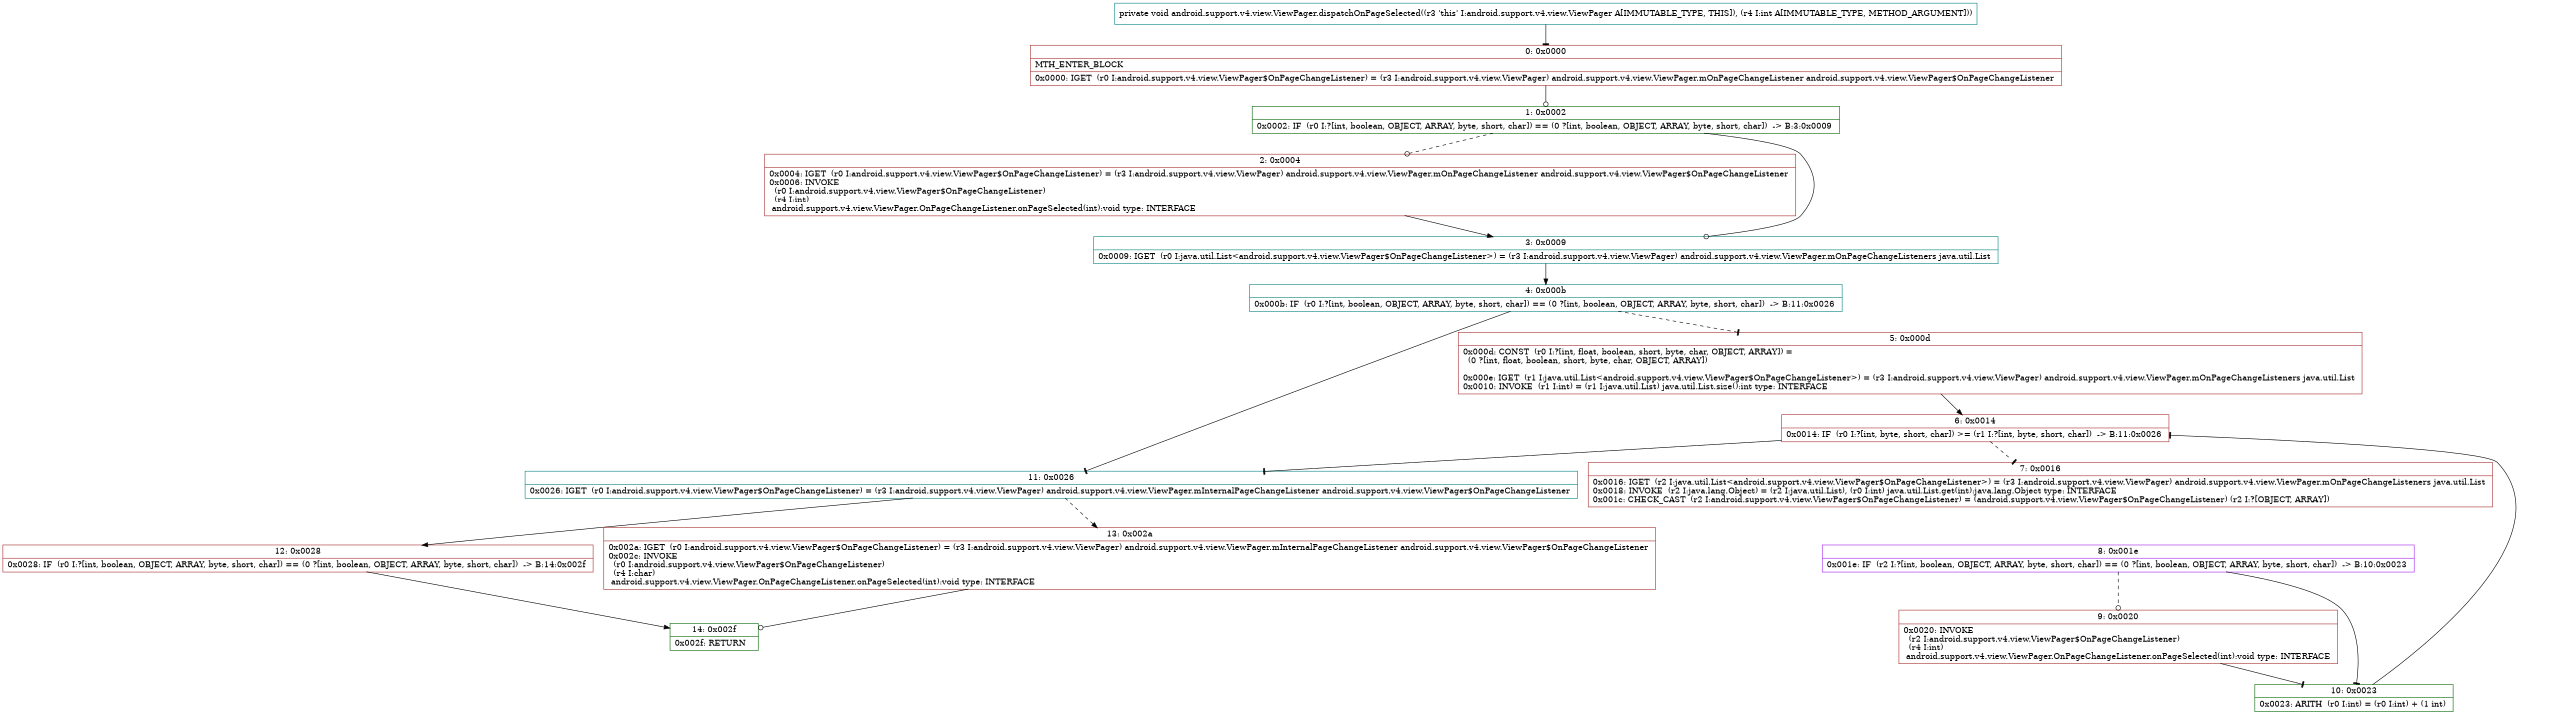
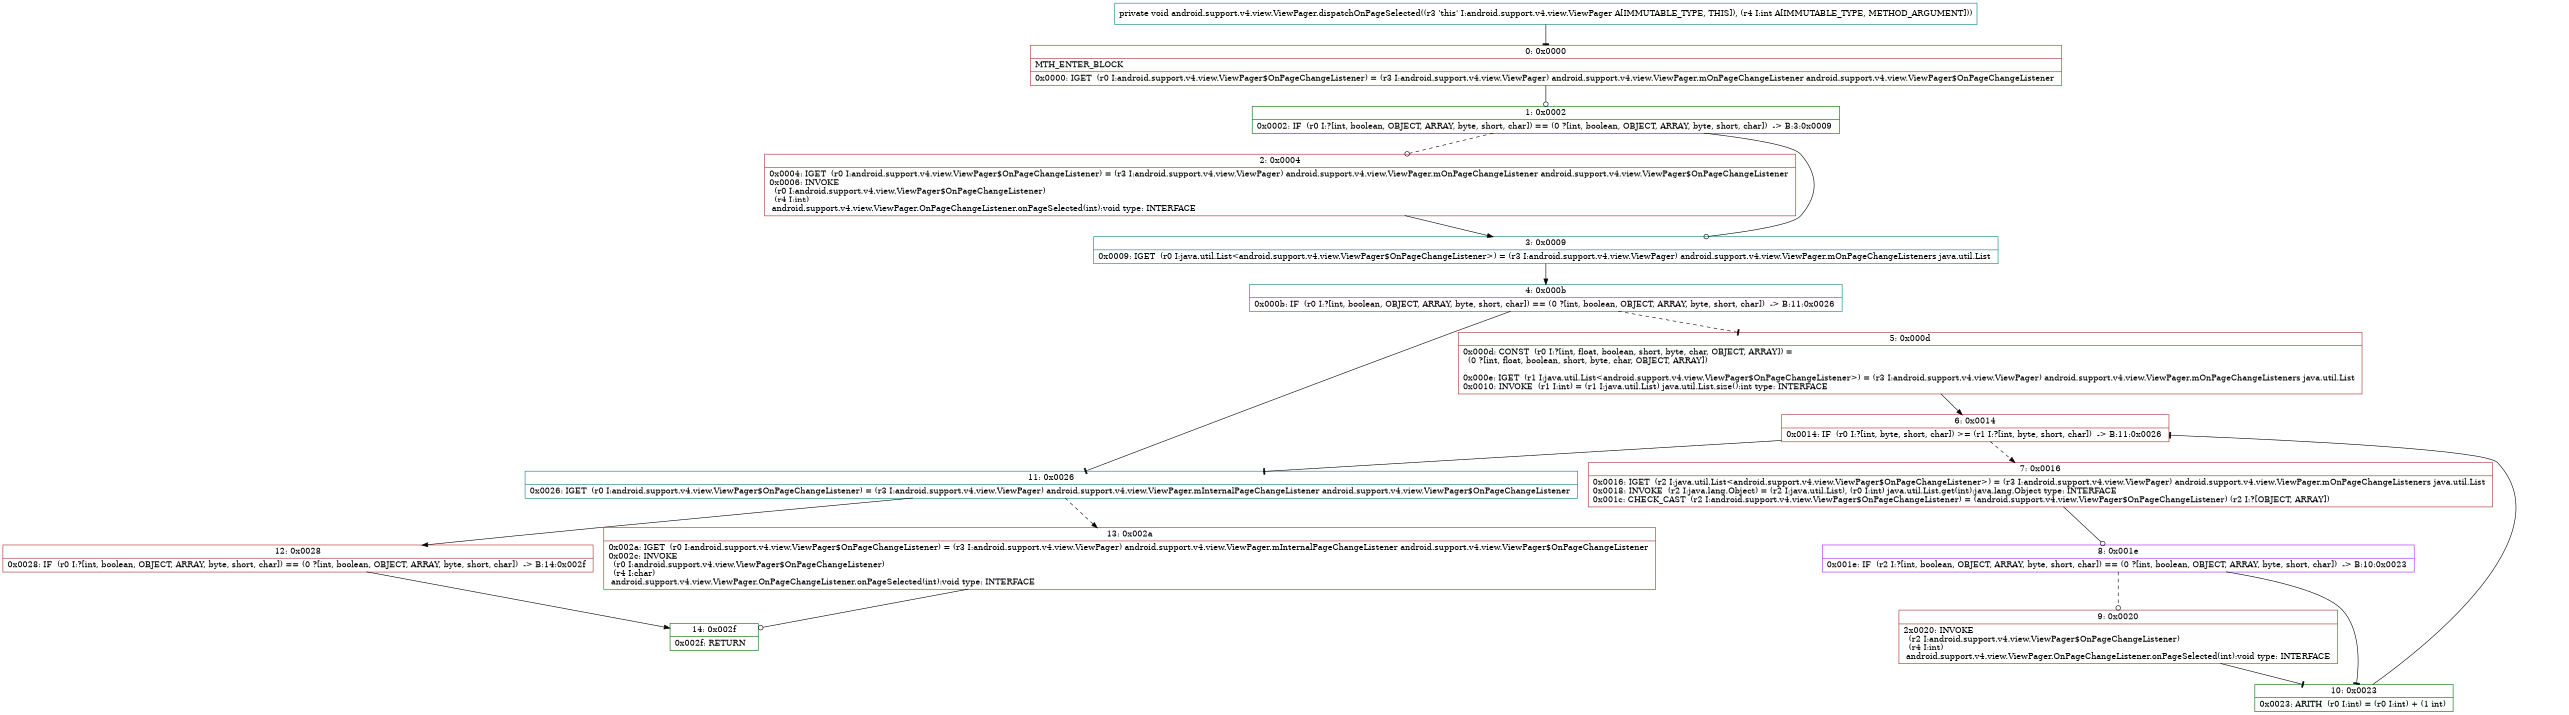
edge "6: 0x0014" -> "7: 0x0016": arrowhead tee -> normal
edge "7: 0x0016" -> "8: 0x001e": added
node "9: 0x0020": text "0x0020: INVOKE" -> "2x0020: INVOKE"
